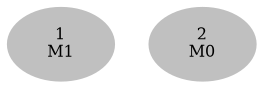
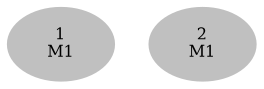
node "2": text "M0" -> "M1"
